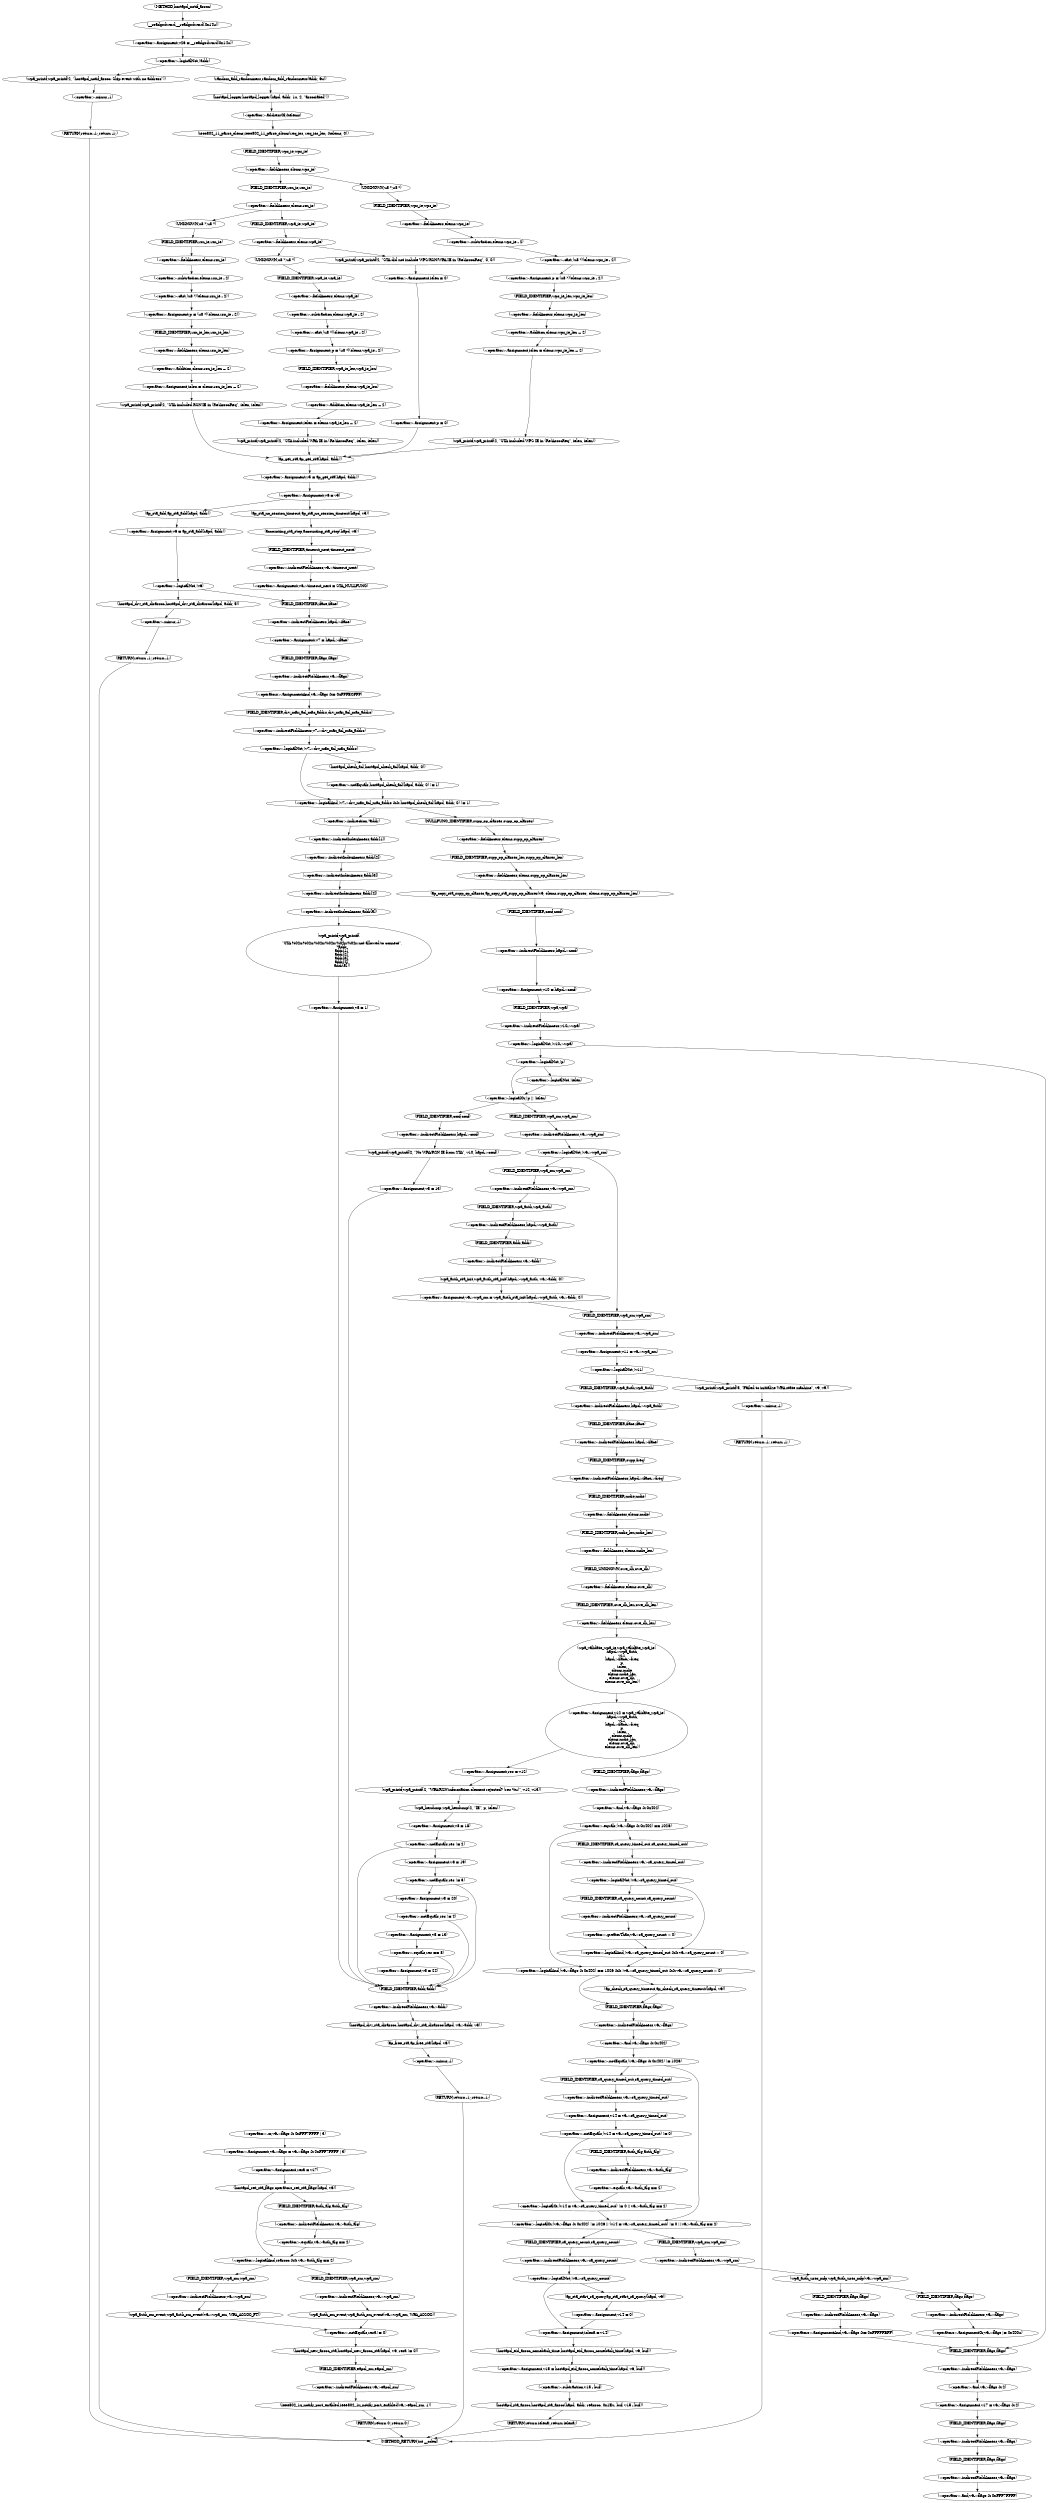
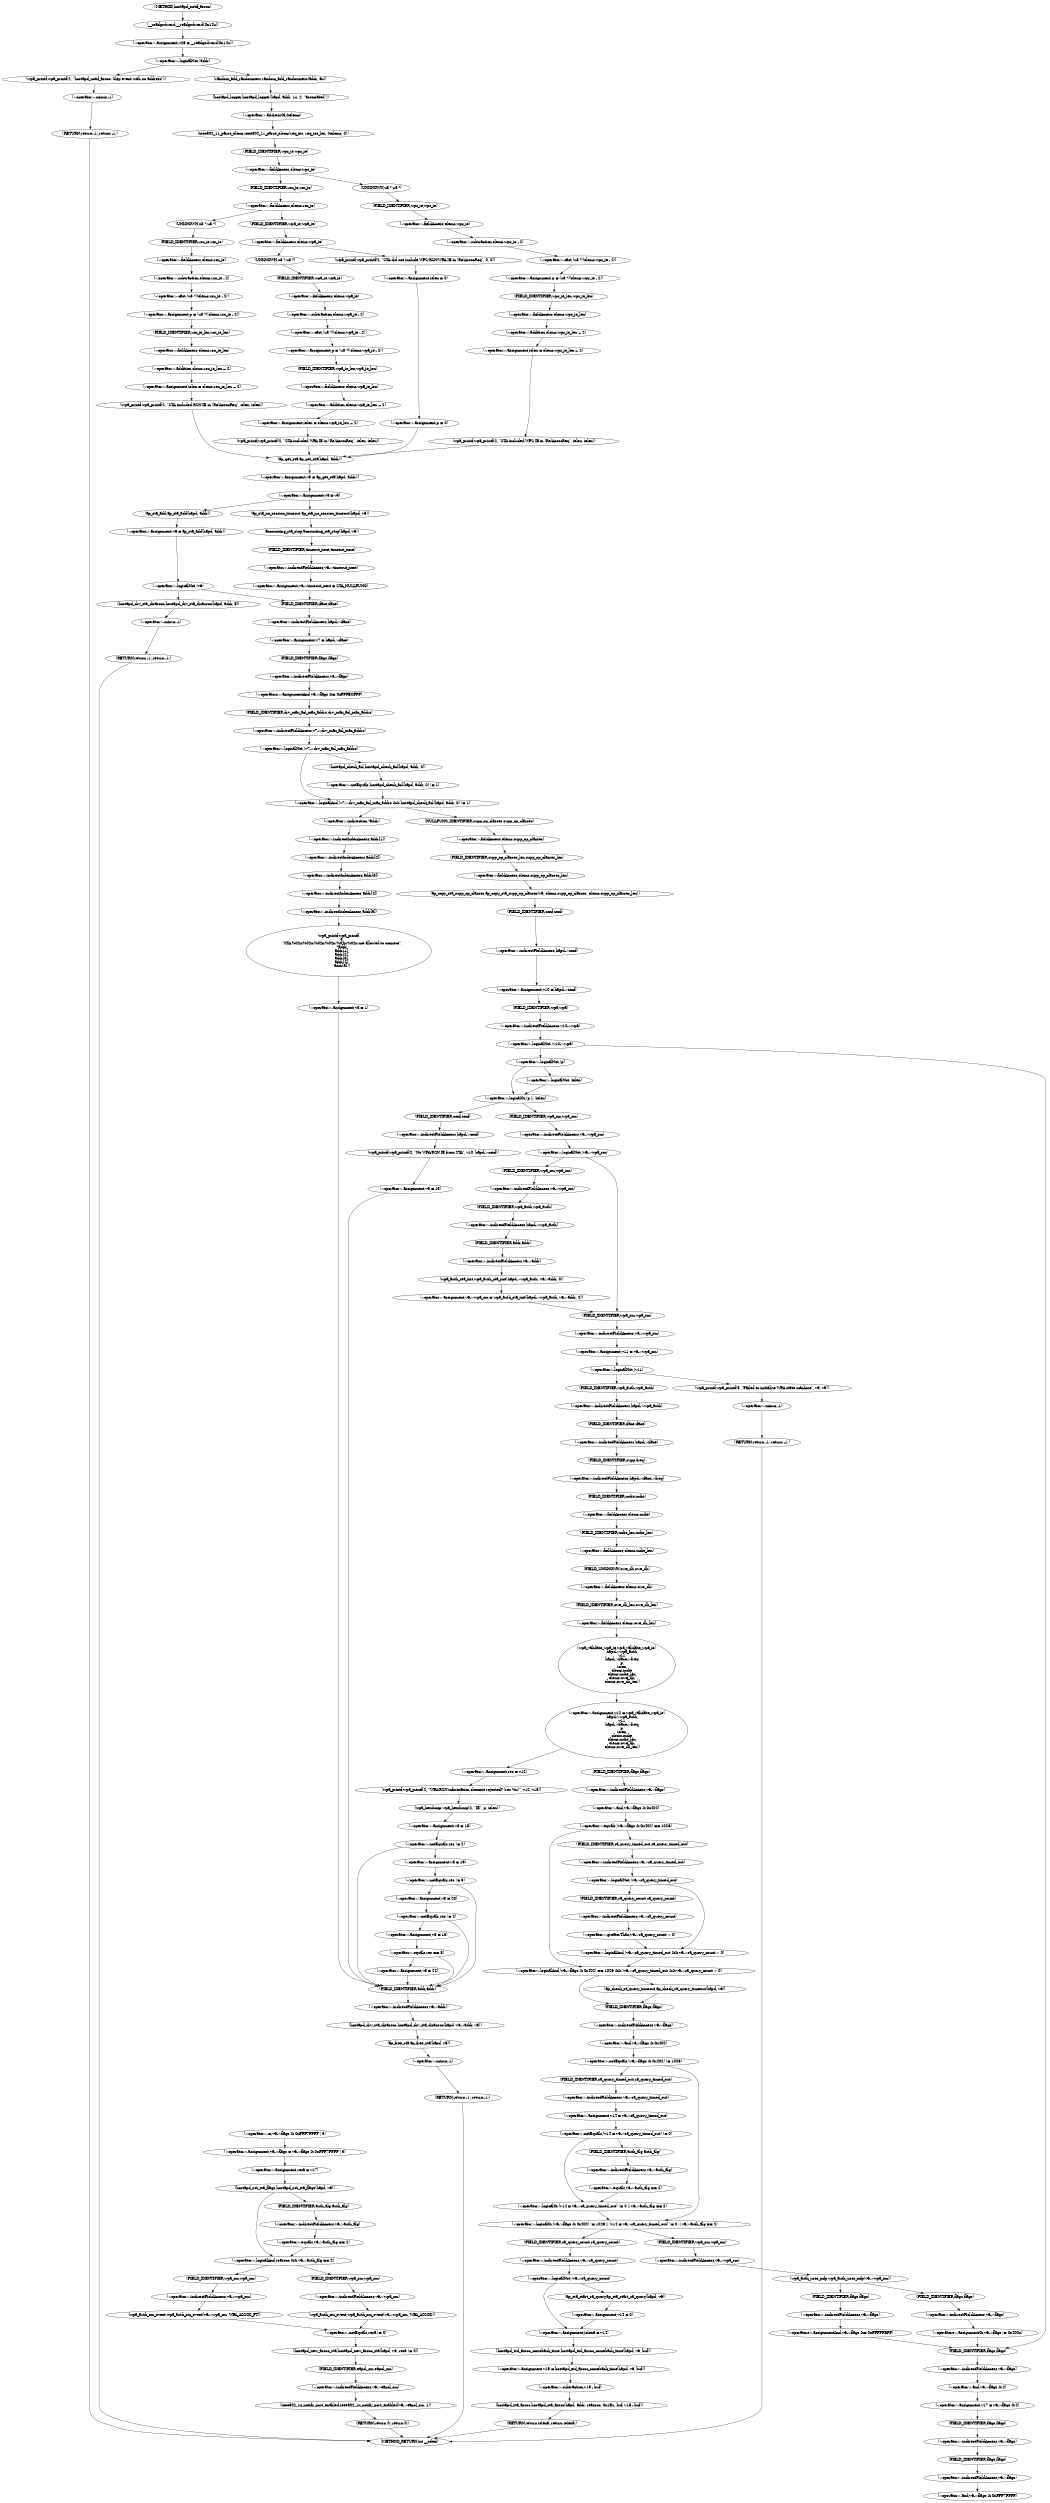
edge "(<operator>.fieldAccess,elems.wpa_ie_len)" -> "(<operator>.addition,elems.wpa_ie_len + 2)": added
node "(hostapd_set_sta_flags,operators_set_sta_flags(hapd, v6))": label "(hostapd_set_sta_flags,operators_set_sta_flags(hapd, v6))" -> "(hostapd_set_sta_flags,hostapd_set_sta_flags(hapd, v6))"
